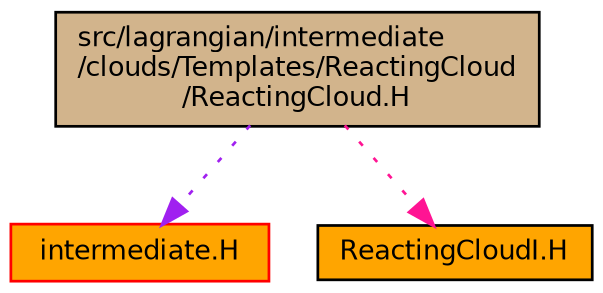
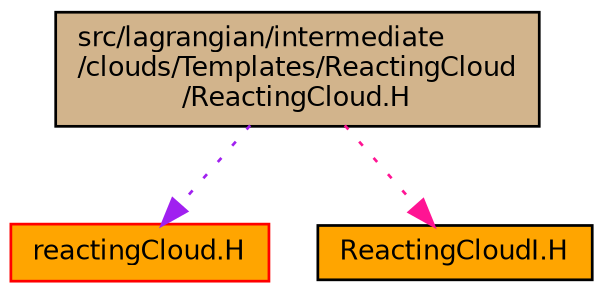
node "intermediate.H": label "intermediate.H" -> "reactingCloud.H"
